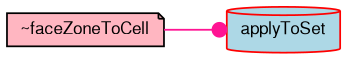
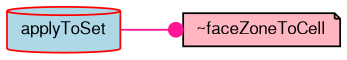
edge "~faceZoneToCell" -> "applyToSet": reversed
